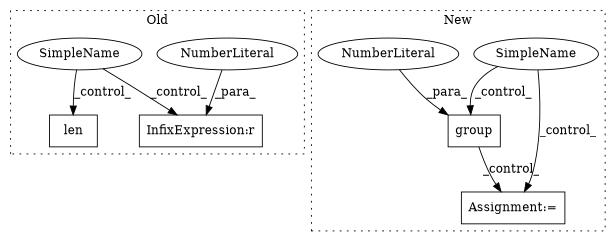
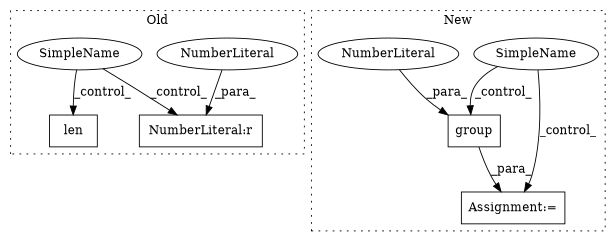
node "InfixExpression:r": label "InfixExpression:r" -> "NumberLiteral:r"
edge "group" -> "Assignment:=": label "_control_" -> "_para_"
